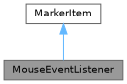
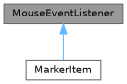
edge "MouseEventListener" -> "MarkerItem": reversed
